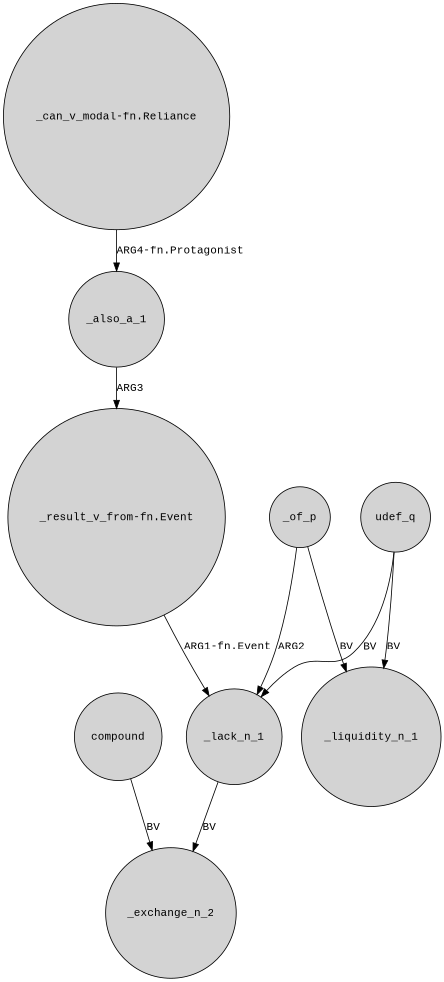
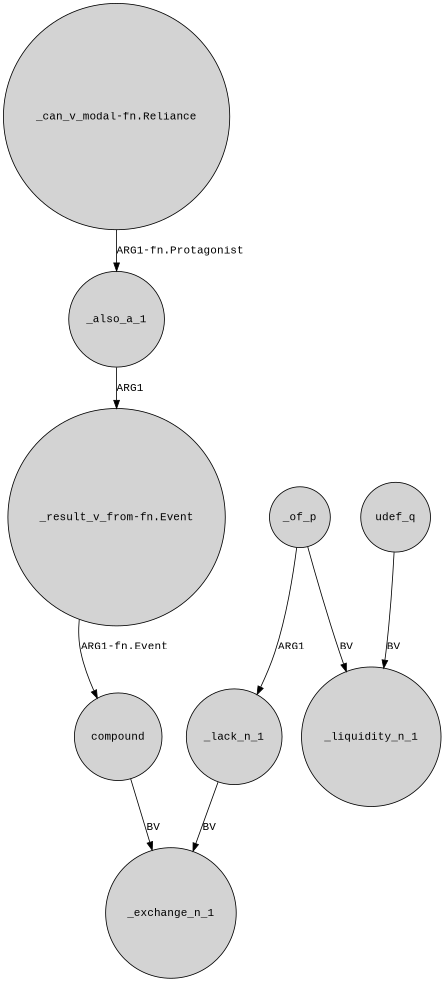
edge "_can_v_modal-fn.Reliance" -> "_also_a_1": label "ARG4-fn.Protagonist" -> "ARG1-fn.Protagonist"
edge "_also_a_1" -> "_result_v_from-fn.Event": label "ARG3" -> "ARG1"
edge "_of_p" -> "_lack_n_1": label "ARG2" -> "ARG1"
edge "udef_q" -> "_lack_n_1": removed, label "BV"
edge "_result_v_from-fn.Event" -> "_lack_n_1": now "_result_v_from-fn.Event" -> "compound"
node "_exchange_n_2": label "_exchange_n_2" -> "_exchange_n_1"
